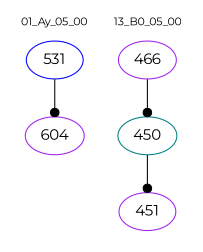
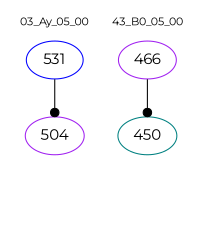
cluster "01_Ay_05_00": label "01_Ay_05_00" -> "03_Ay_05_00"
cluster "13_B0_05_00": label "13_B0_05_00" -> "43_B0_05_00"
node "604": label "604" -> "504"
node "451": removed
